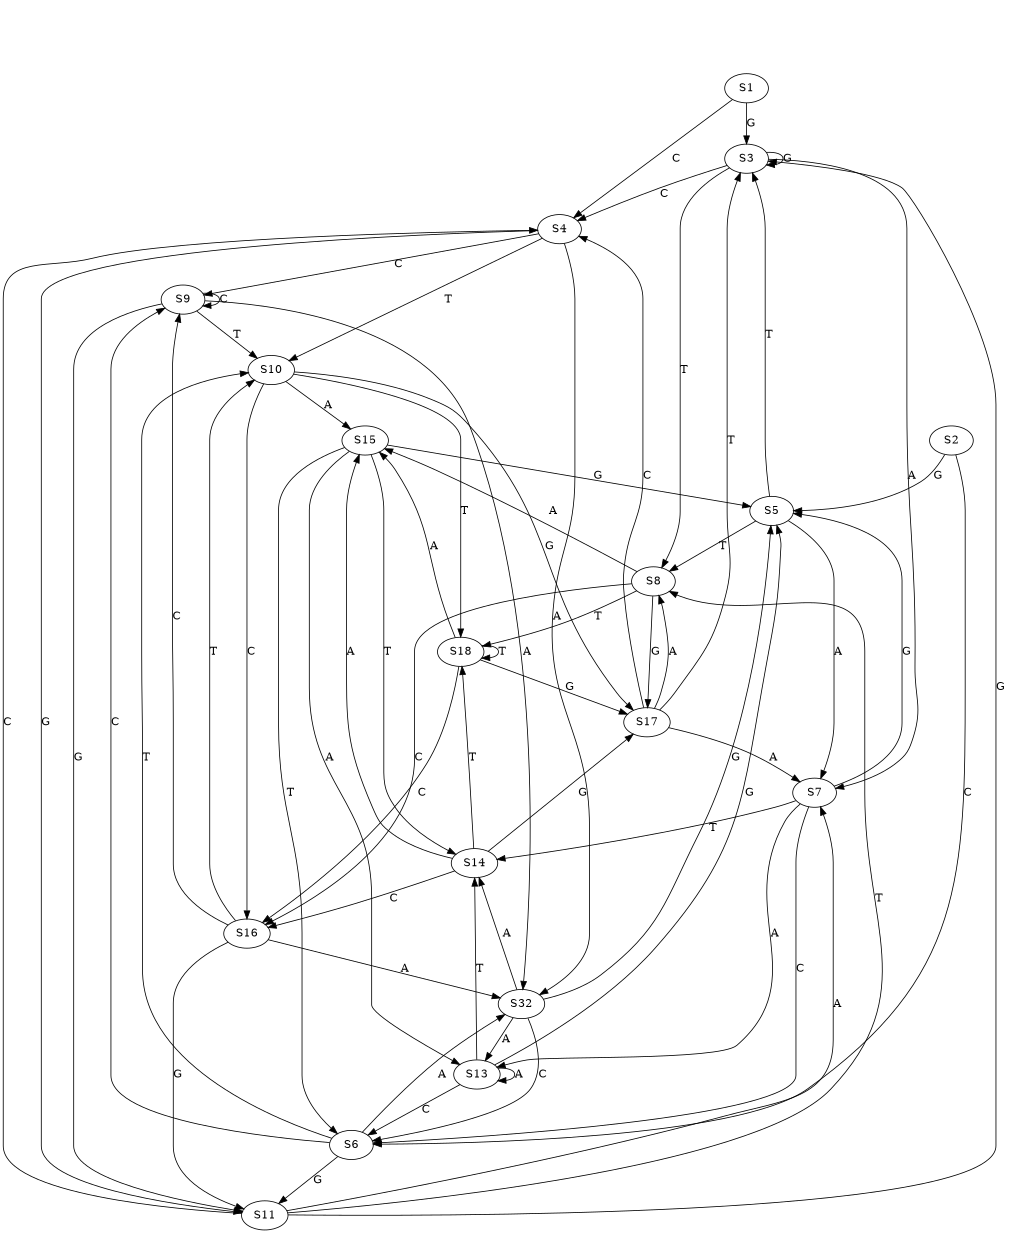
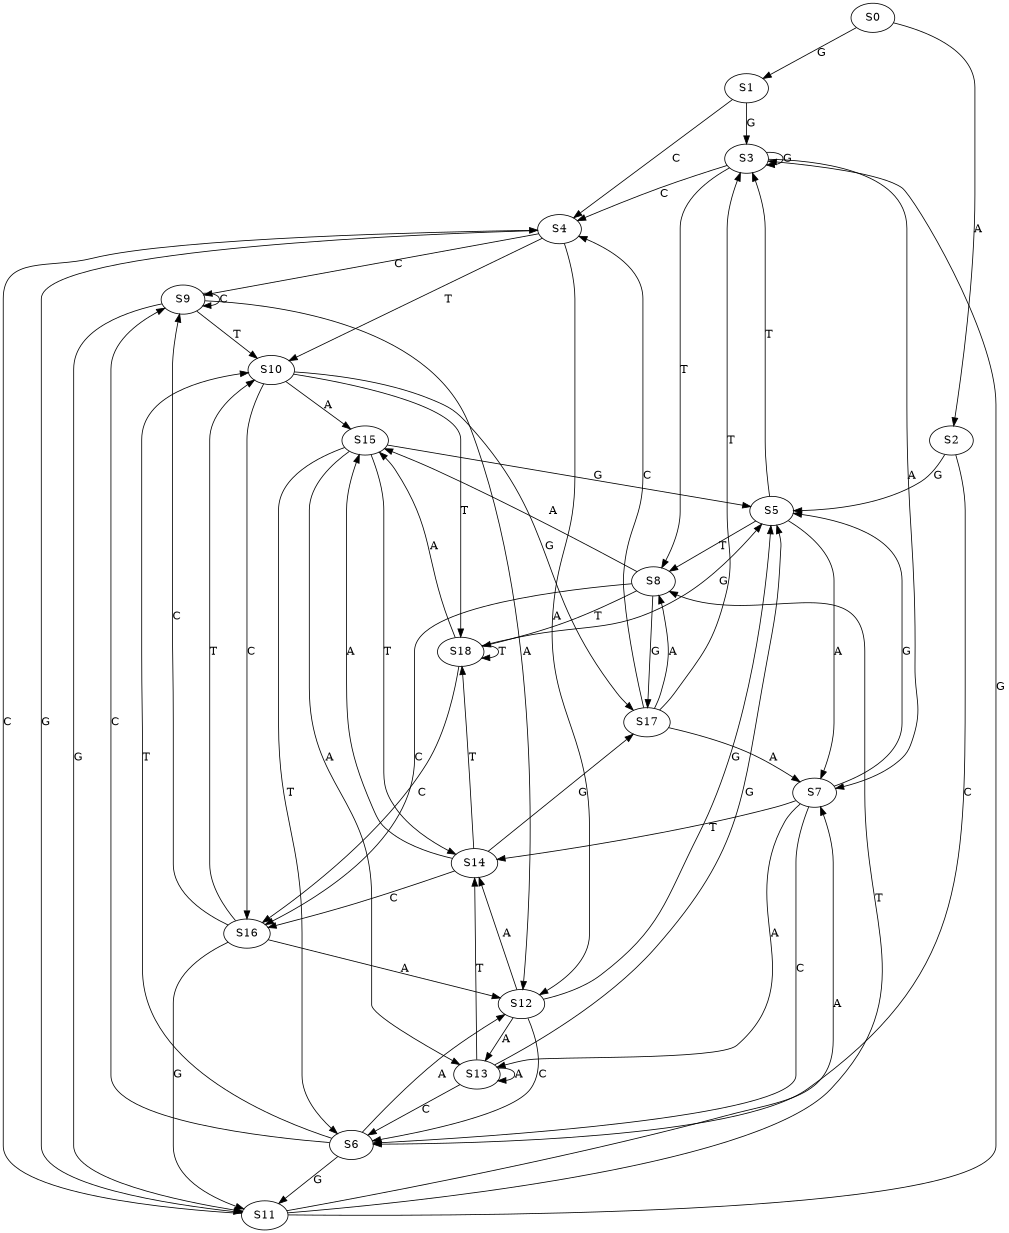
node "S0": added
edge "S18" -> "S17": now "S18" -> "S5"
node "S32": label "S32" -> "S12"
